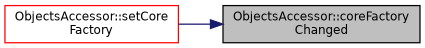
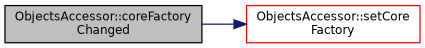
edge "ObjectsAccessor::setCore Factory" -> "ObjectsAccessor::coreFactory Changed": reversed
